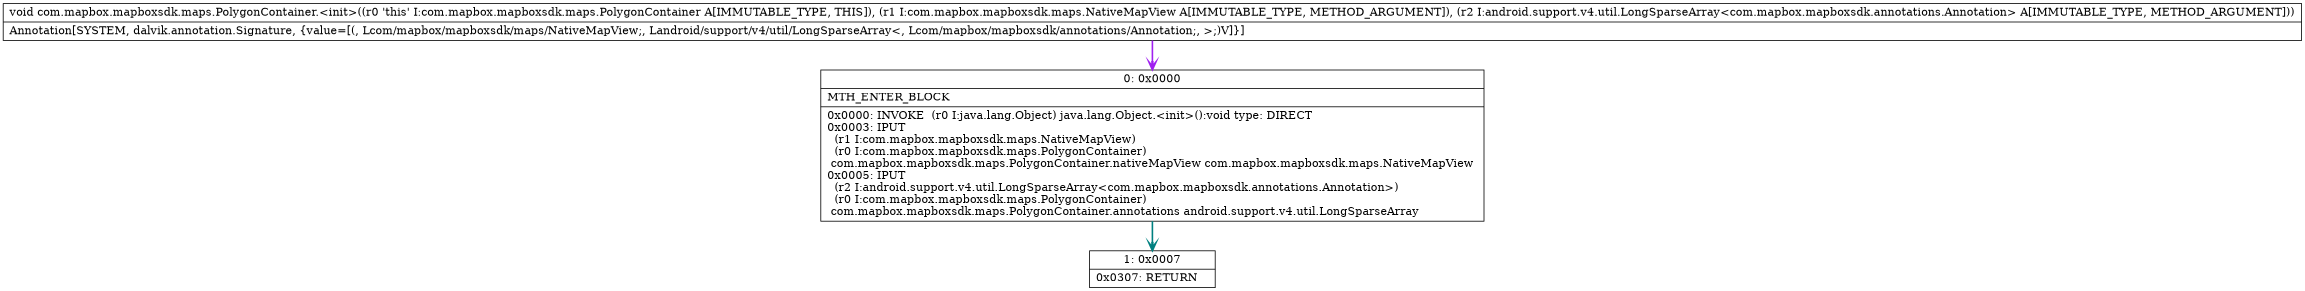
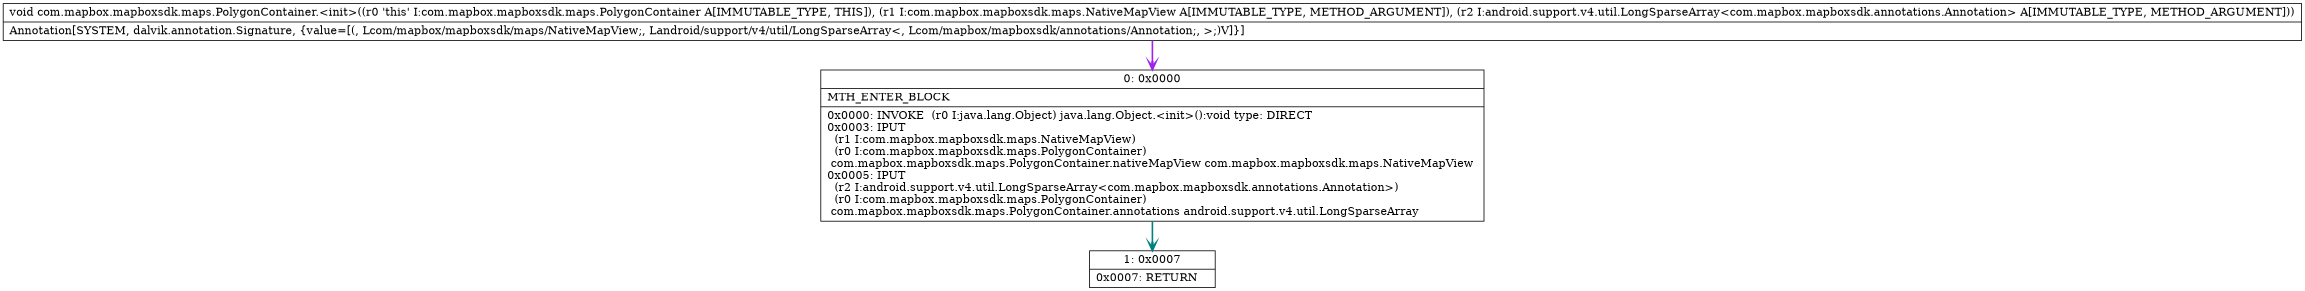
node "1: 0x0007": text "0x0307: RETURN" -> "0x0007: RETURN"
